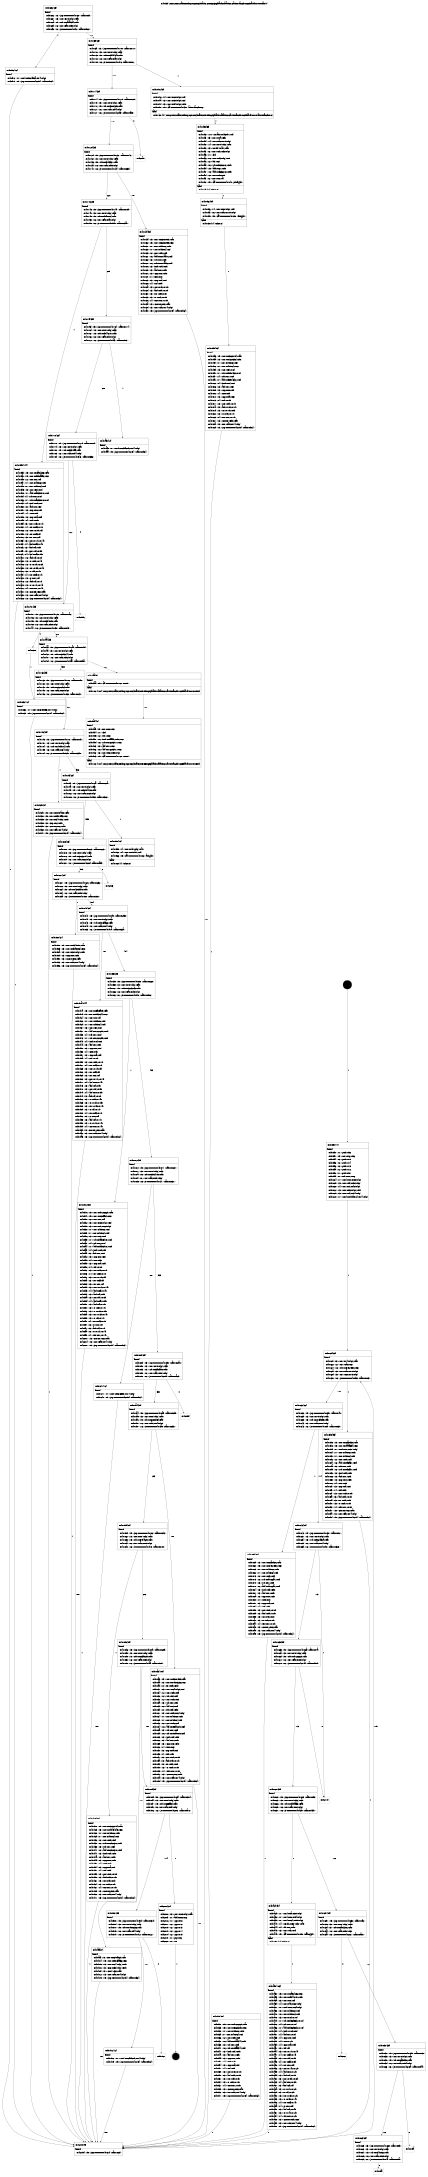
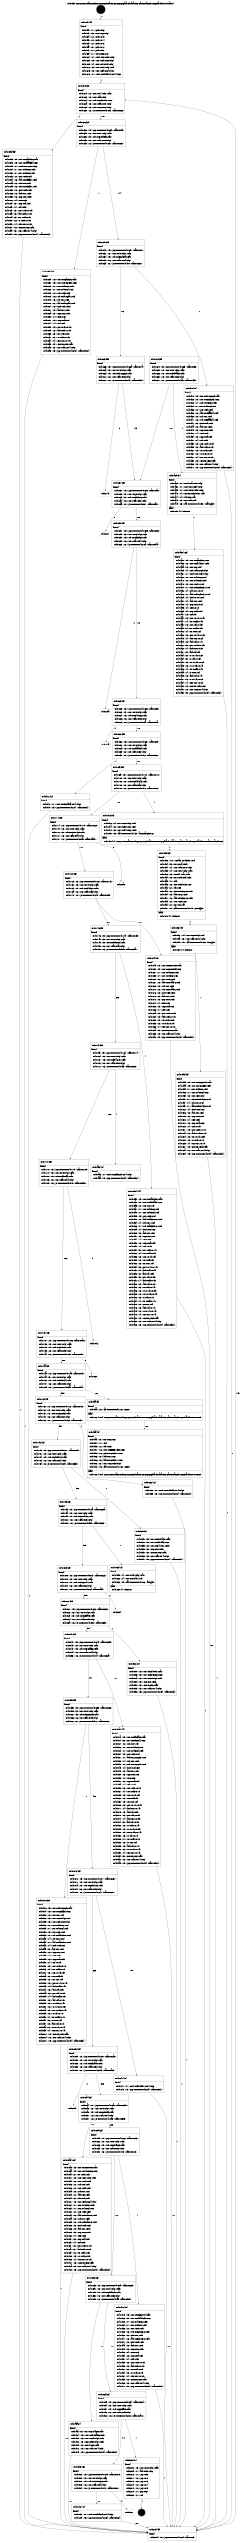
edge "0x401e3e" -> "0x401e32 [12]": now "0x4017c3 [25]" -> "0x401e32 [12]"
edge "0x4016c9 [25]" -> "0x4016e2 [25]": added, label "712"
edge "0x40164c [25]" -> "0x40214d": now "0x40164c [25]" -> "0x401f1e [88]"
edge "0x401665 [25]" -> "0x40167e [25]": now "0x401665 [25]" -> "0x401697 [25]"
